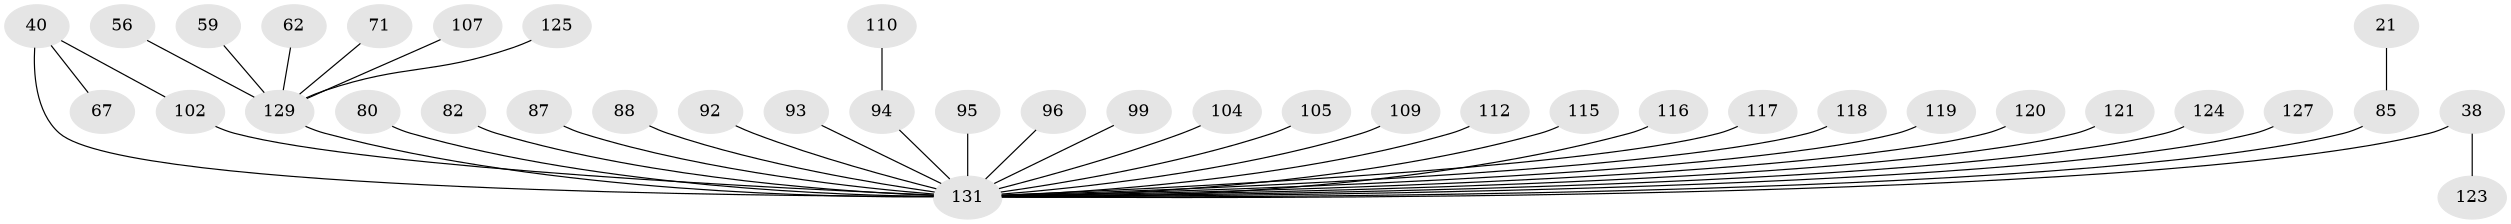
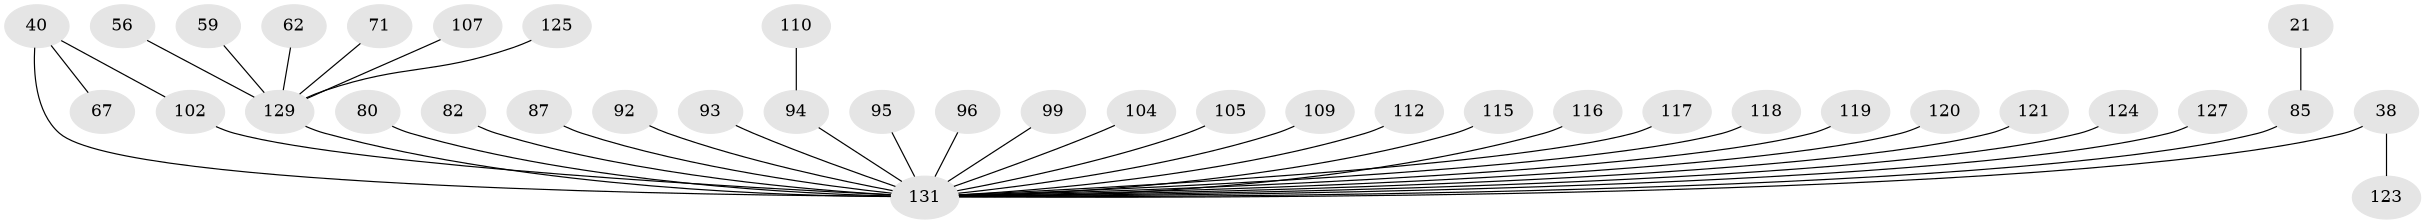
node "88": removed
